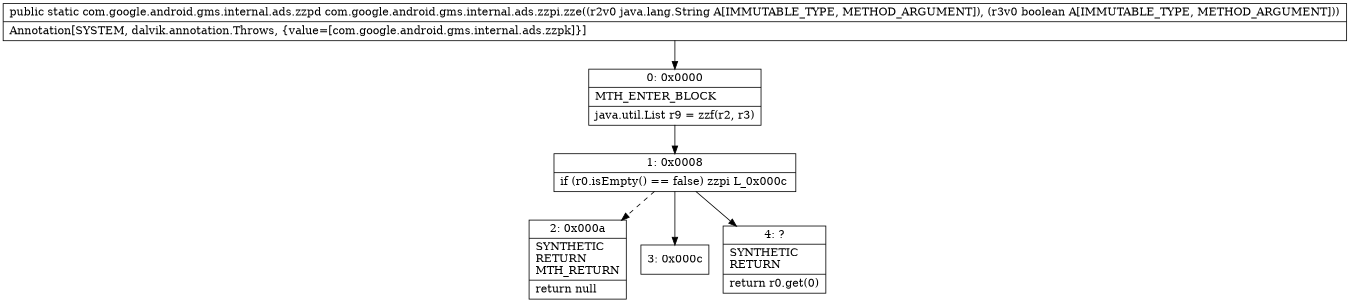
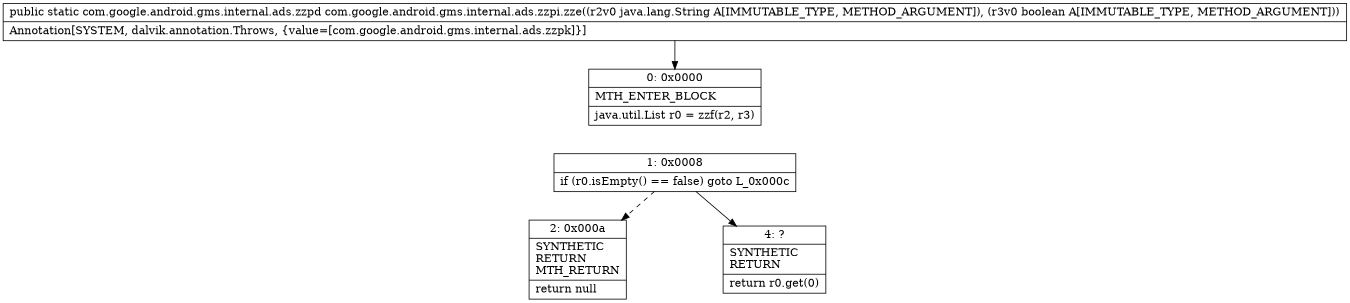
node "0: 0x0000": text "java.util.List r9 = zzf(r2, r3)" -> "java.util.List r0 = zzf(r2, r3)"
edge "0: 0x0000" -> "1: 0x0008": removed
node "1: 0x0008": text "if (r0.isEmpty() == false) zzpi L_0x000c" -> "if (r0.isEmpty() == false) goto L_0x000c"
node "3: 0x000c": removed
